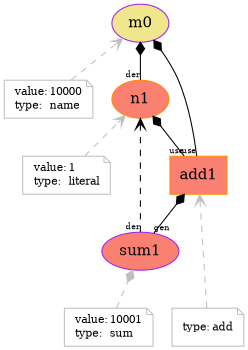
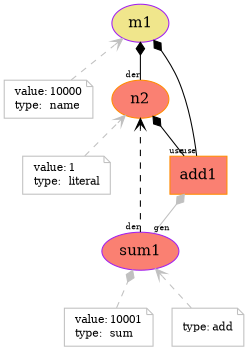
node "m0": label "m0" -> "m1"
node "n1": label "n1" -> "n2"
edge "sum1" -> "add1": color black -> gray
edge "type:" -> "add1": now "type:" -> "sum1"
